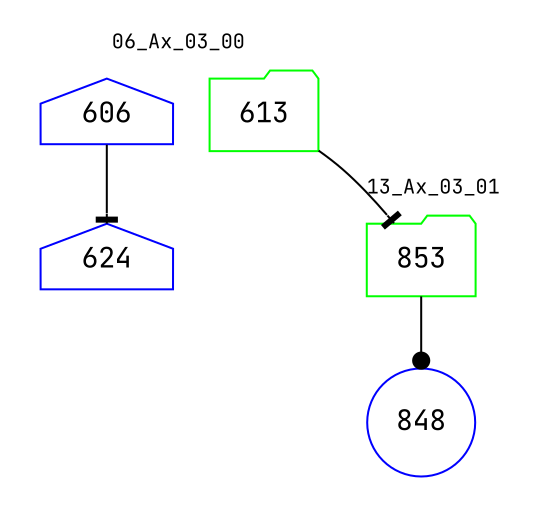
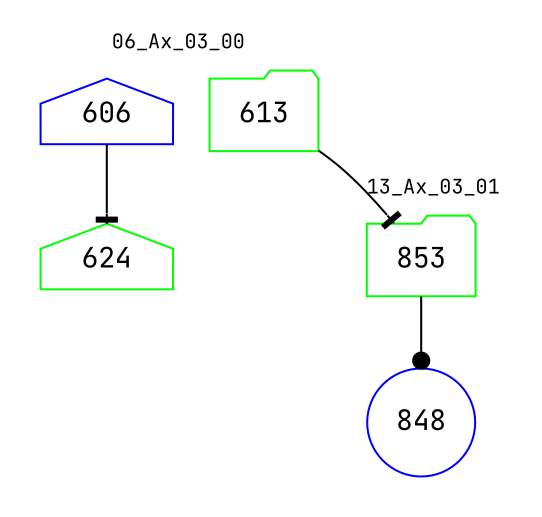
node "624": color blue -> green
